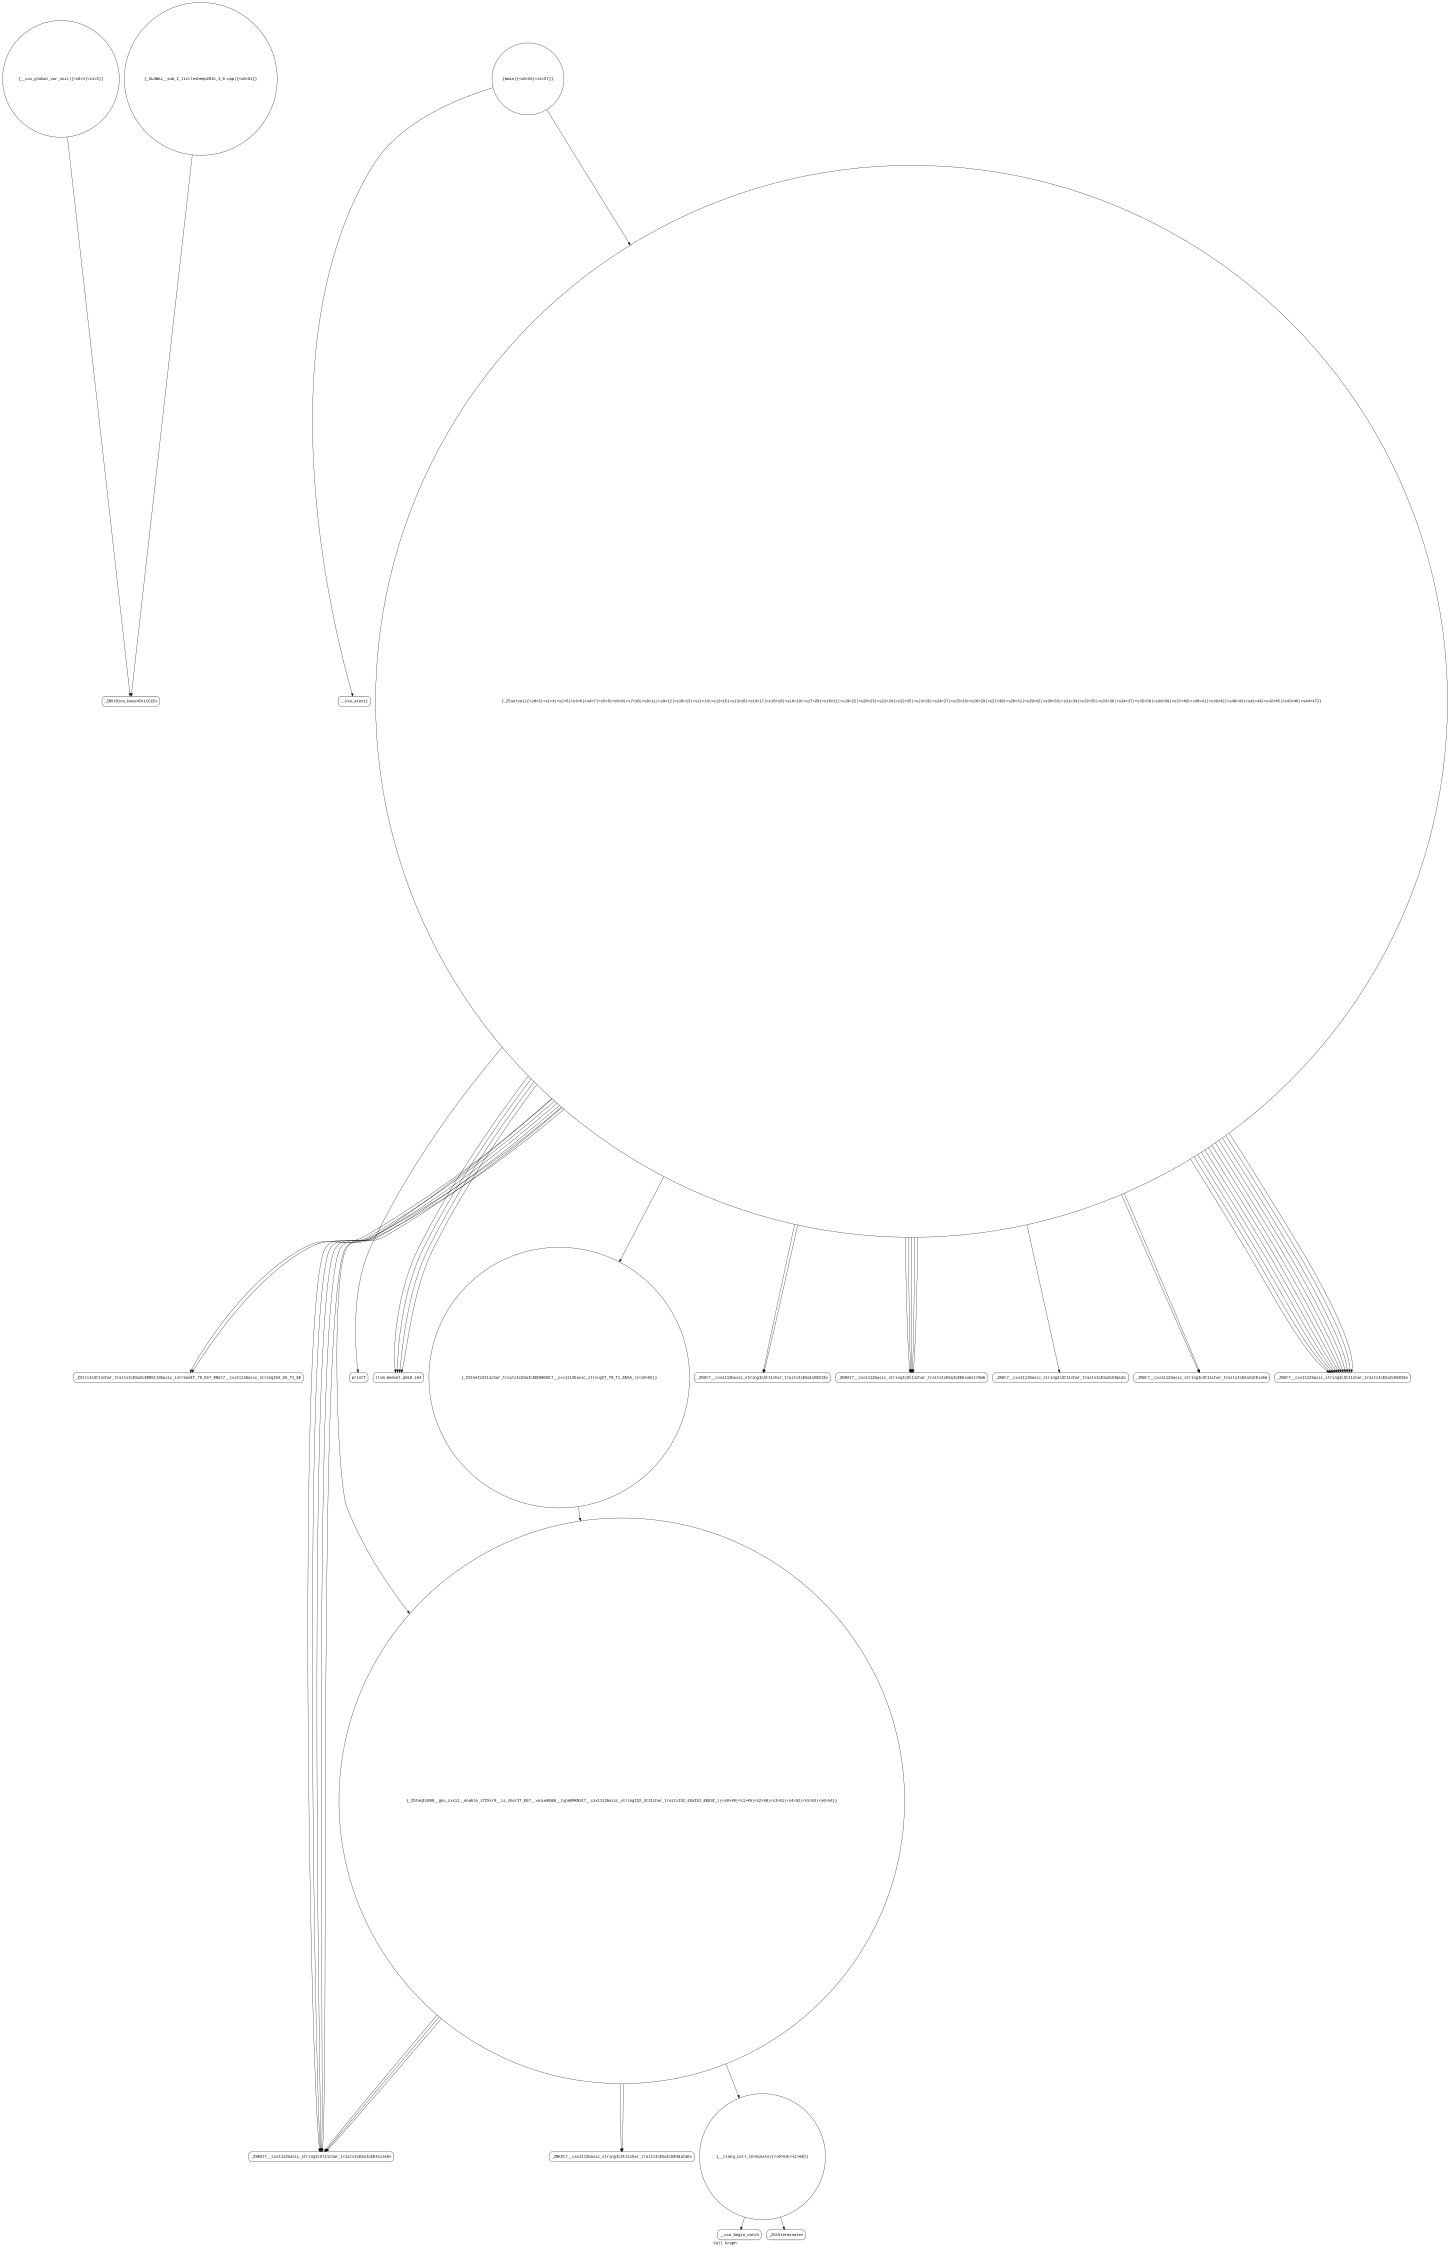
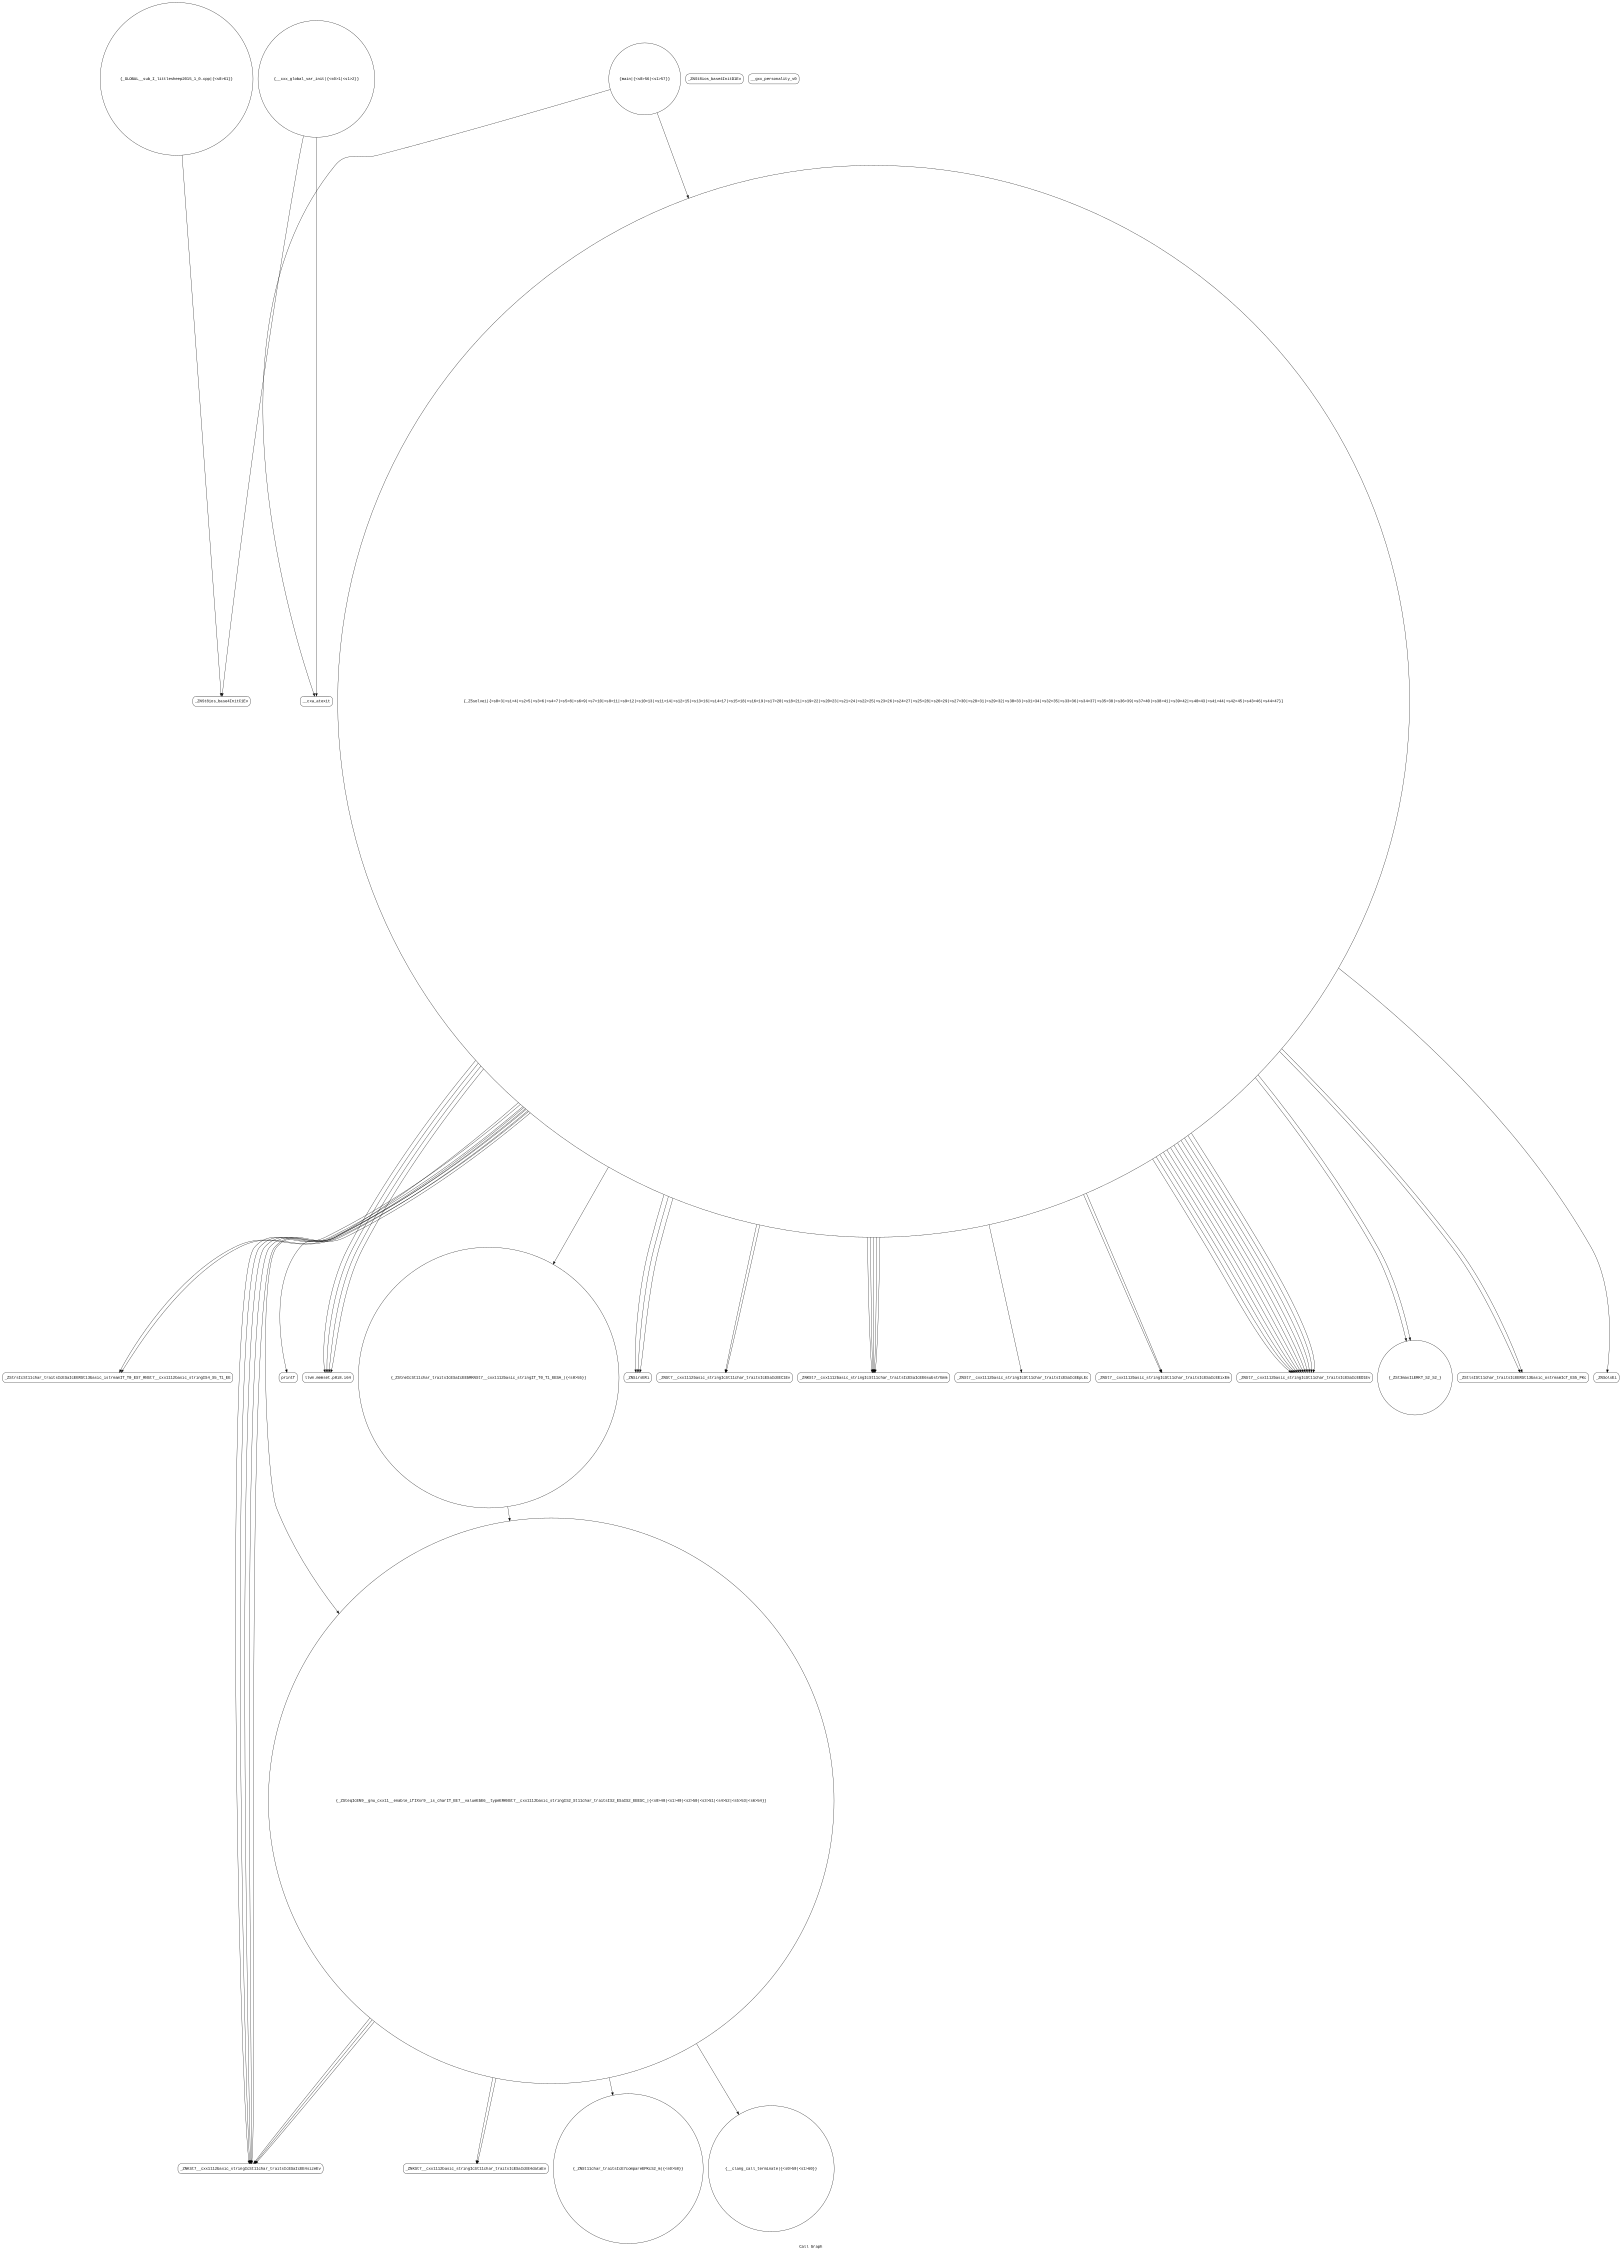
node "_ZNSt8ios_base4InitD1Ev": added
node "__gxx_personality_v0": added
edge "{__cxx_global_var_init|{<s0>1|<s1>2}}" -> "__cxa_atexit": added
node "_ZNSirsERi": added
node "{_ZSt3maxIiERKT_S2_S2_}": added
node "_ZStlsISt11char_traitsIcEERSt13basic_ostreamIcT_ES5_PKc": added
node "_ZNSolsEi": added
node "{_ZNSt11char_traitsIcE7compareEPKcS2_m|{<s0>58}}": added
node "__cxa_begin_catch": removed
node "_ZSt9terminatev": removed
